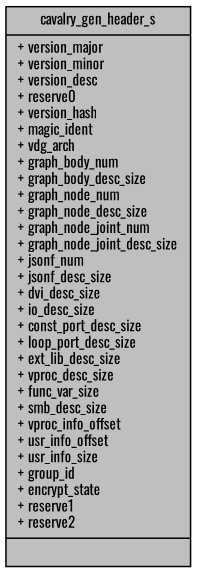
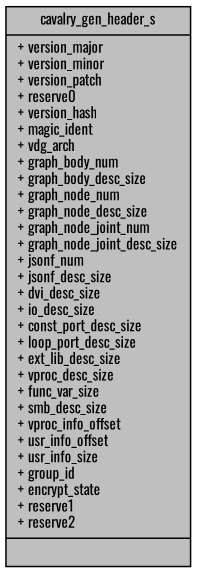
node "cavalry_gen_header_s": text "+ version_desc" -> "+ version_patch"
